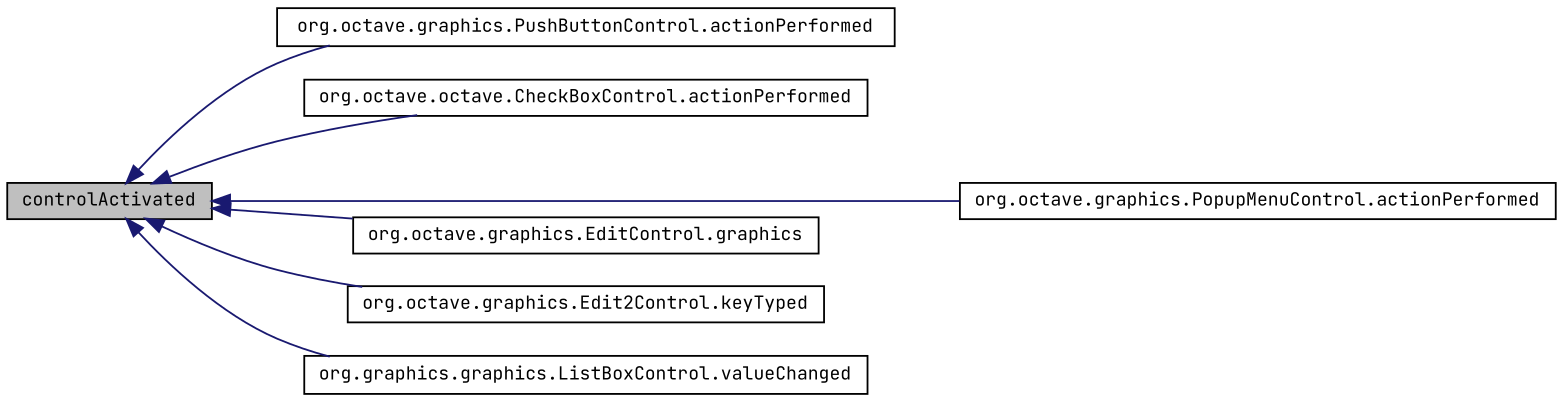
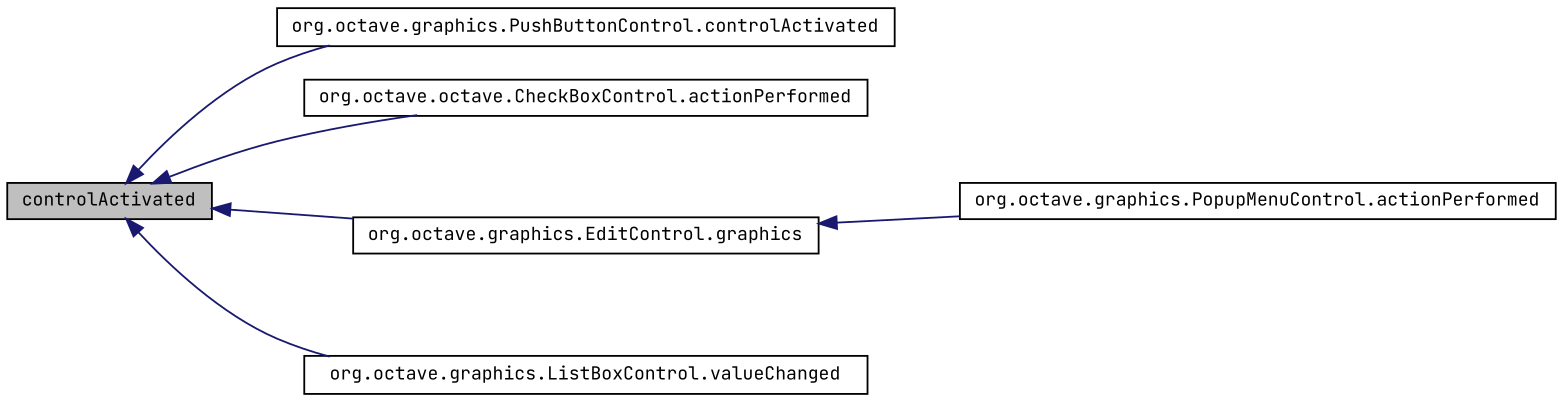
node "org.octave.graphics.PushButtonControl.actionPerformed": label "org.octave.graphics.PushButtonControl.actionPerformed" -> "org.octave.graphics.PushButtonControl.controlActivated"
edge "org.octave.graphics.PopupMenuControl.actionPerformed" -> "controlActivated": now "org.octave.graphics.PopupMenuControl.actionPerformed" -> "org.octave.graphics.EditControl.graphics"
node "org.octave.graphics.Edit2Control.keyTyped": removed
node "org.graphics.graphics.ListBoxControl.valueChanged": label "org.graphics.graphics.ListBoxControl.valueChanged" -> "org.octave.graphics.ListBoxControl.valueChanged"
